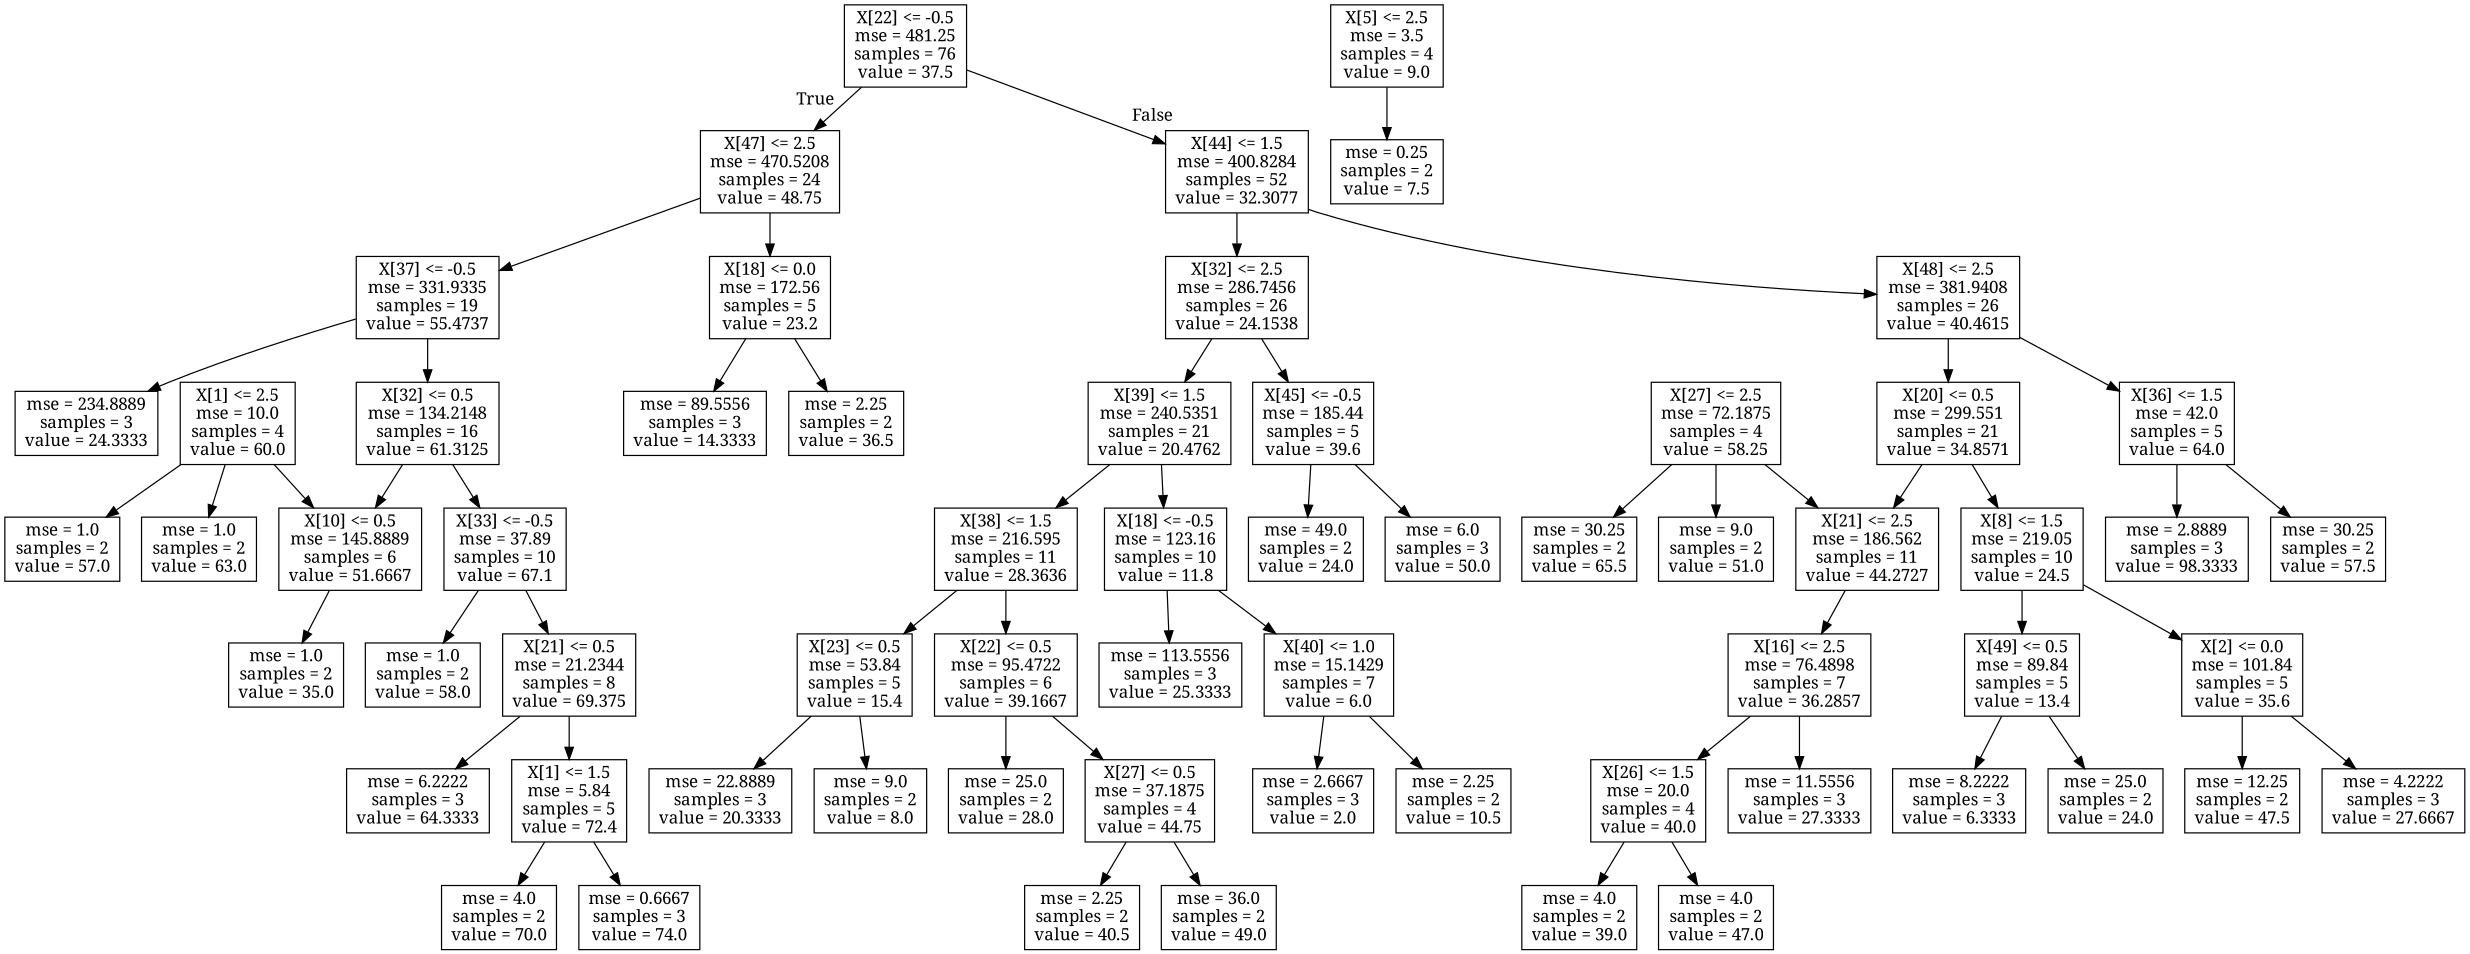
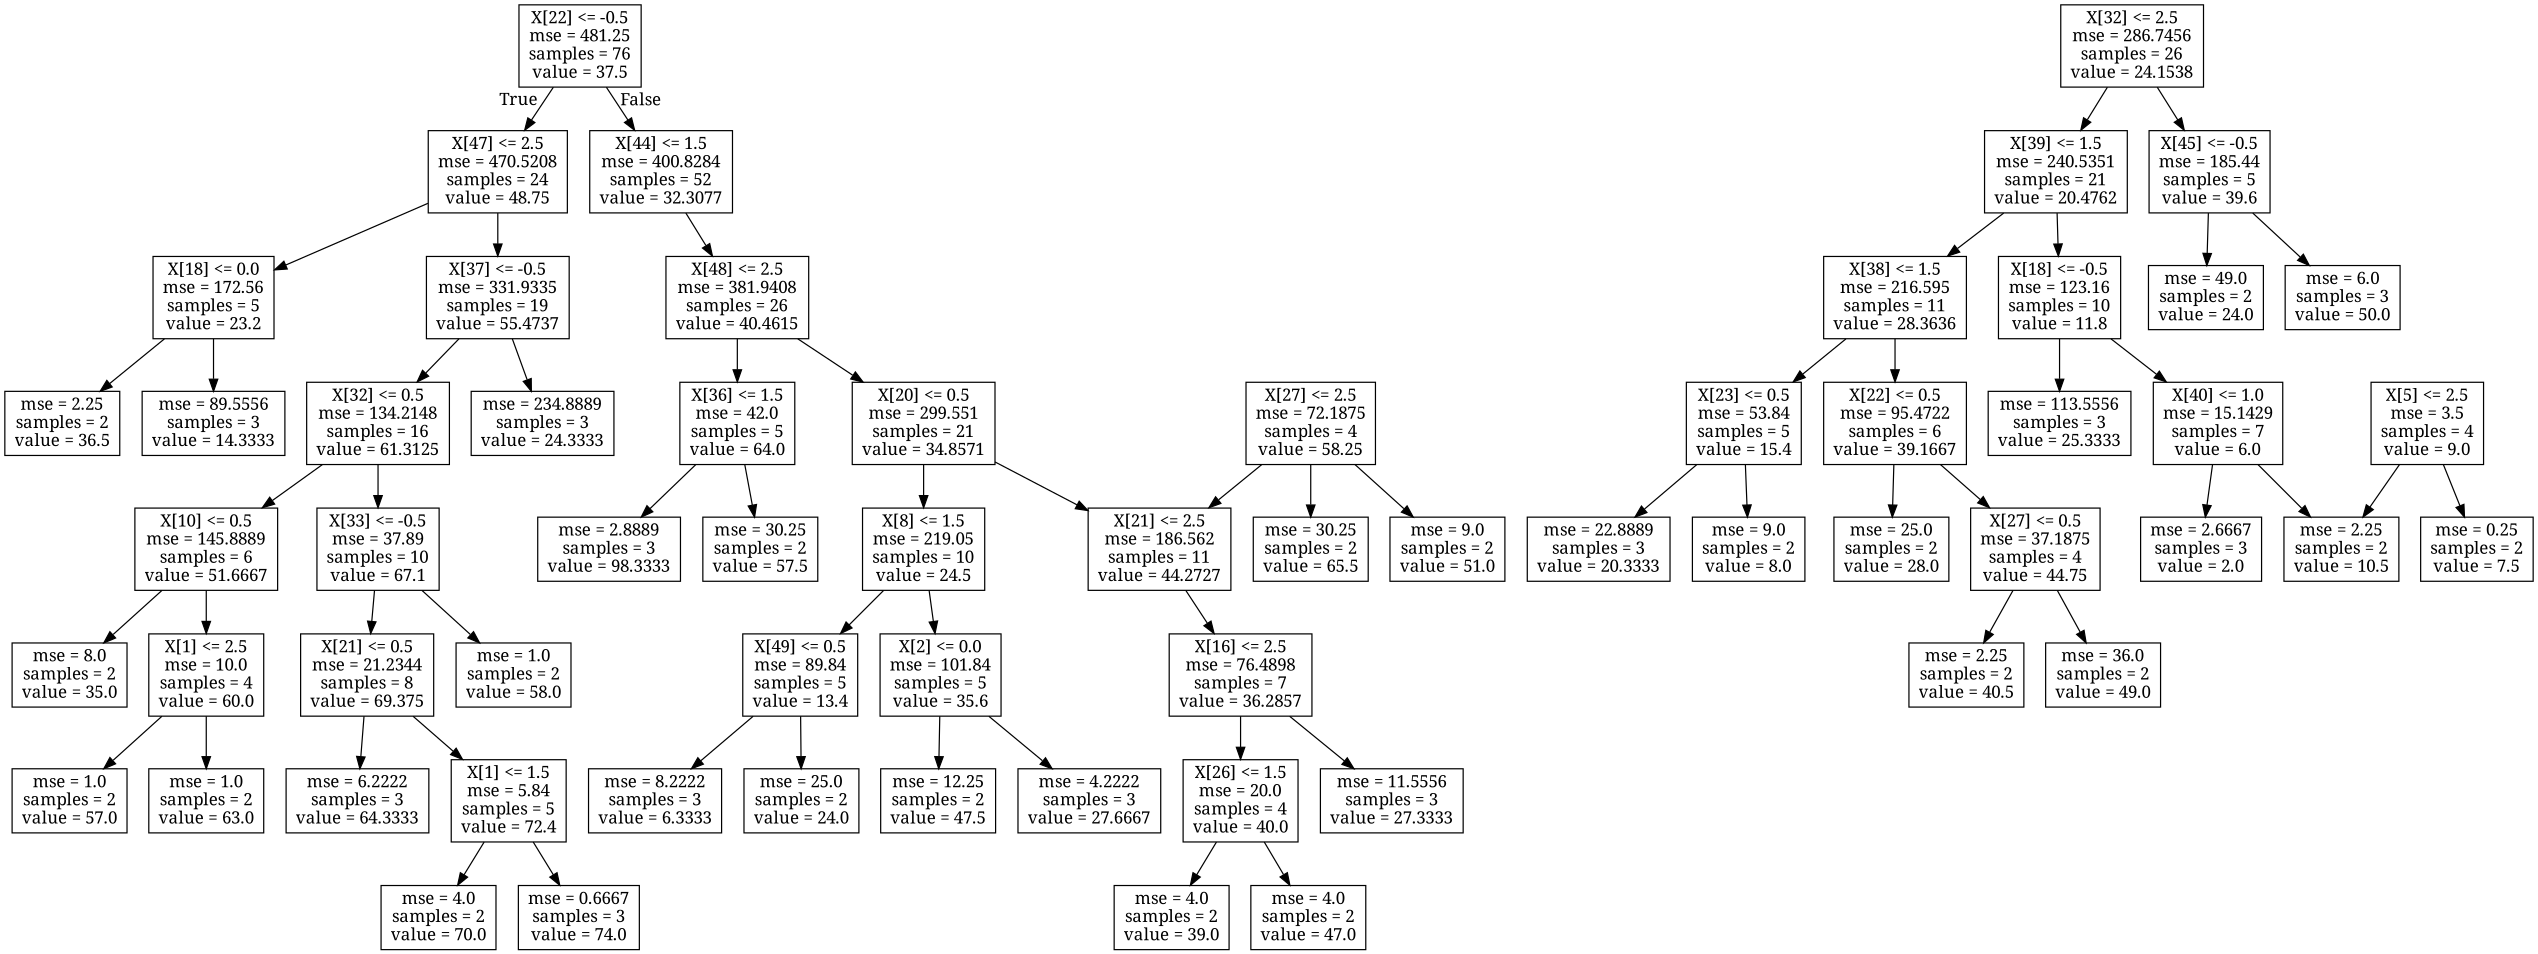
edge "X[44] <= 1.5 mse = 400.8284 samples = 52 value = 32.3077" -> "X[32] <= 2.5 mse = 286.7456 samples = 26 value = 24.1538": removed
edge "X[1] <= 2.5 mse = 10.0 samples = 4 value = 60.0" -> "X[10] <= 0.5 mse = 145.8889 samples = 6 value = 51.6667": reversed
edge "X[5] <= 2.5 mse = 3.5 samples = 4 value = 9.0" -> "mse = 2.25 samples = 2 value = 10.5": added
node "mse = 1.0 samples = 2 value = 35.0": label "mse = 1.0 samples = 2 value = 35.0" -> "mse = 8.0 samples = 2 value = 35.0"
